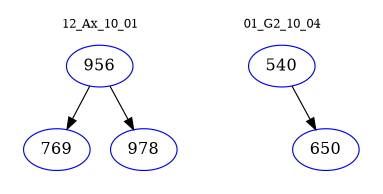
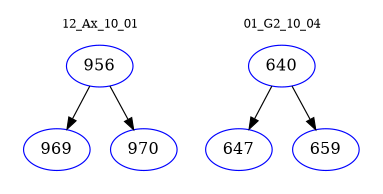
node "540": label "540" -> "640"
node "769": label "769" -> "969"
node "978": label "978" -> "970"
node "647": added
node "650": label "650" -> "659"
